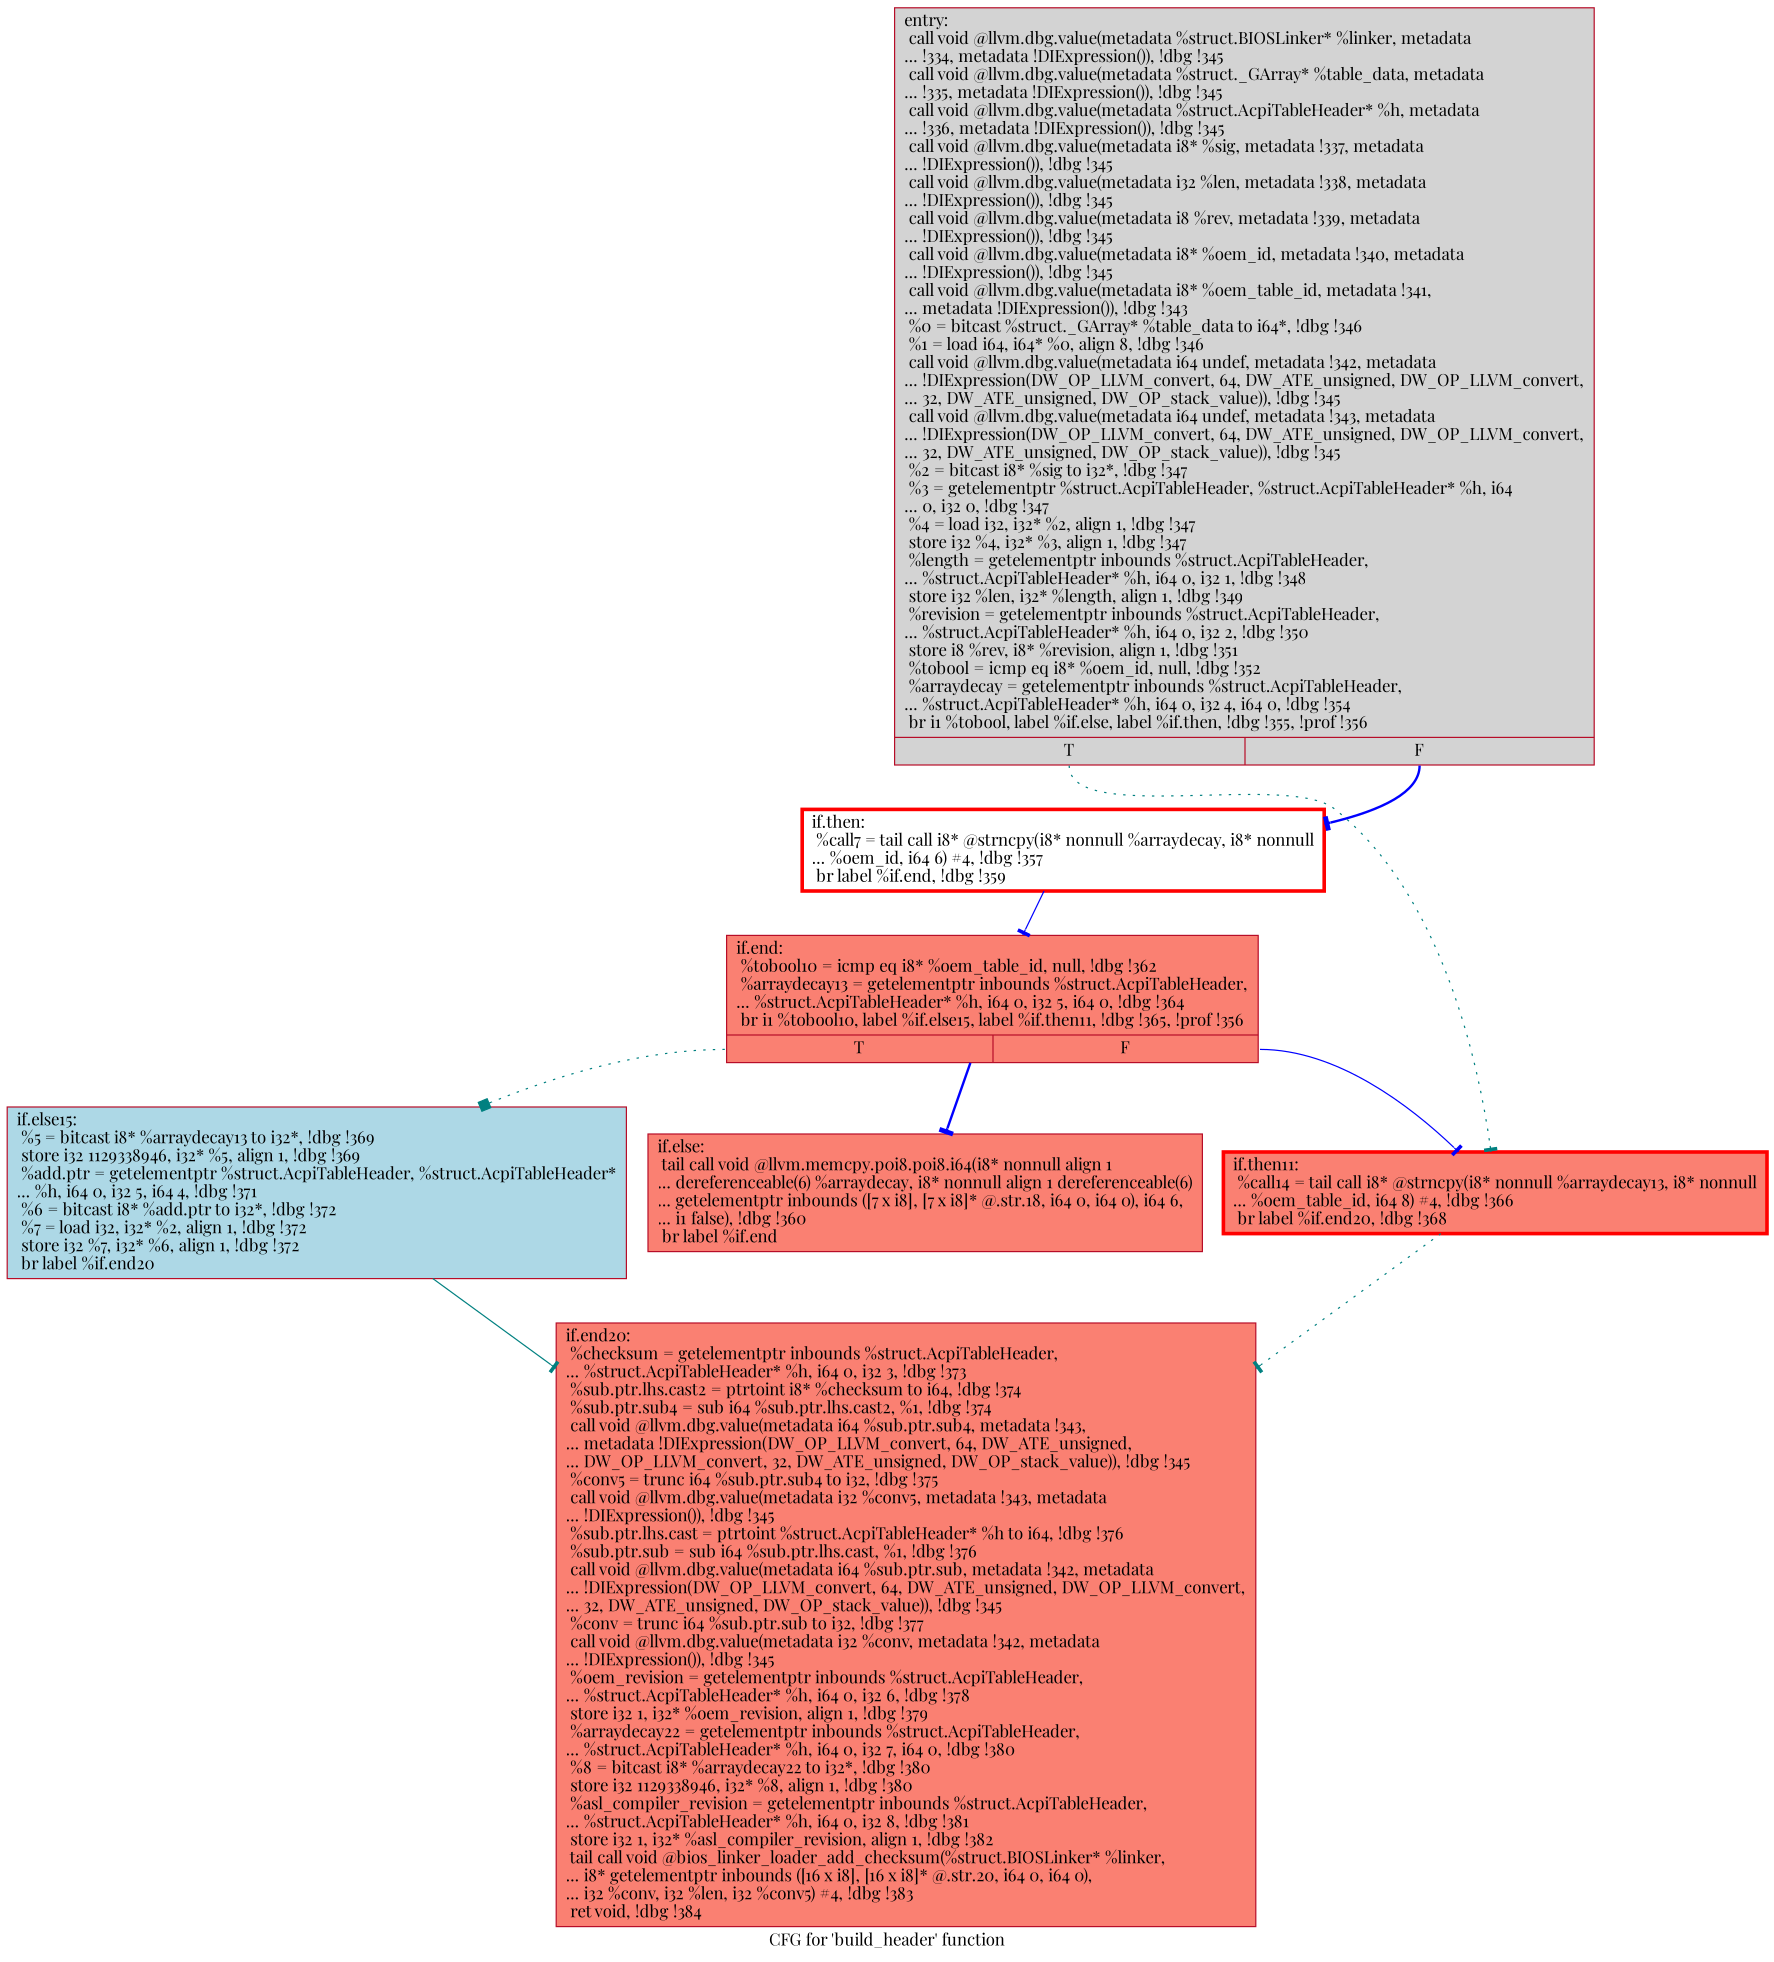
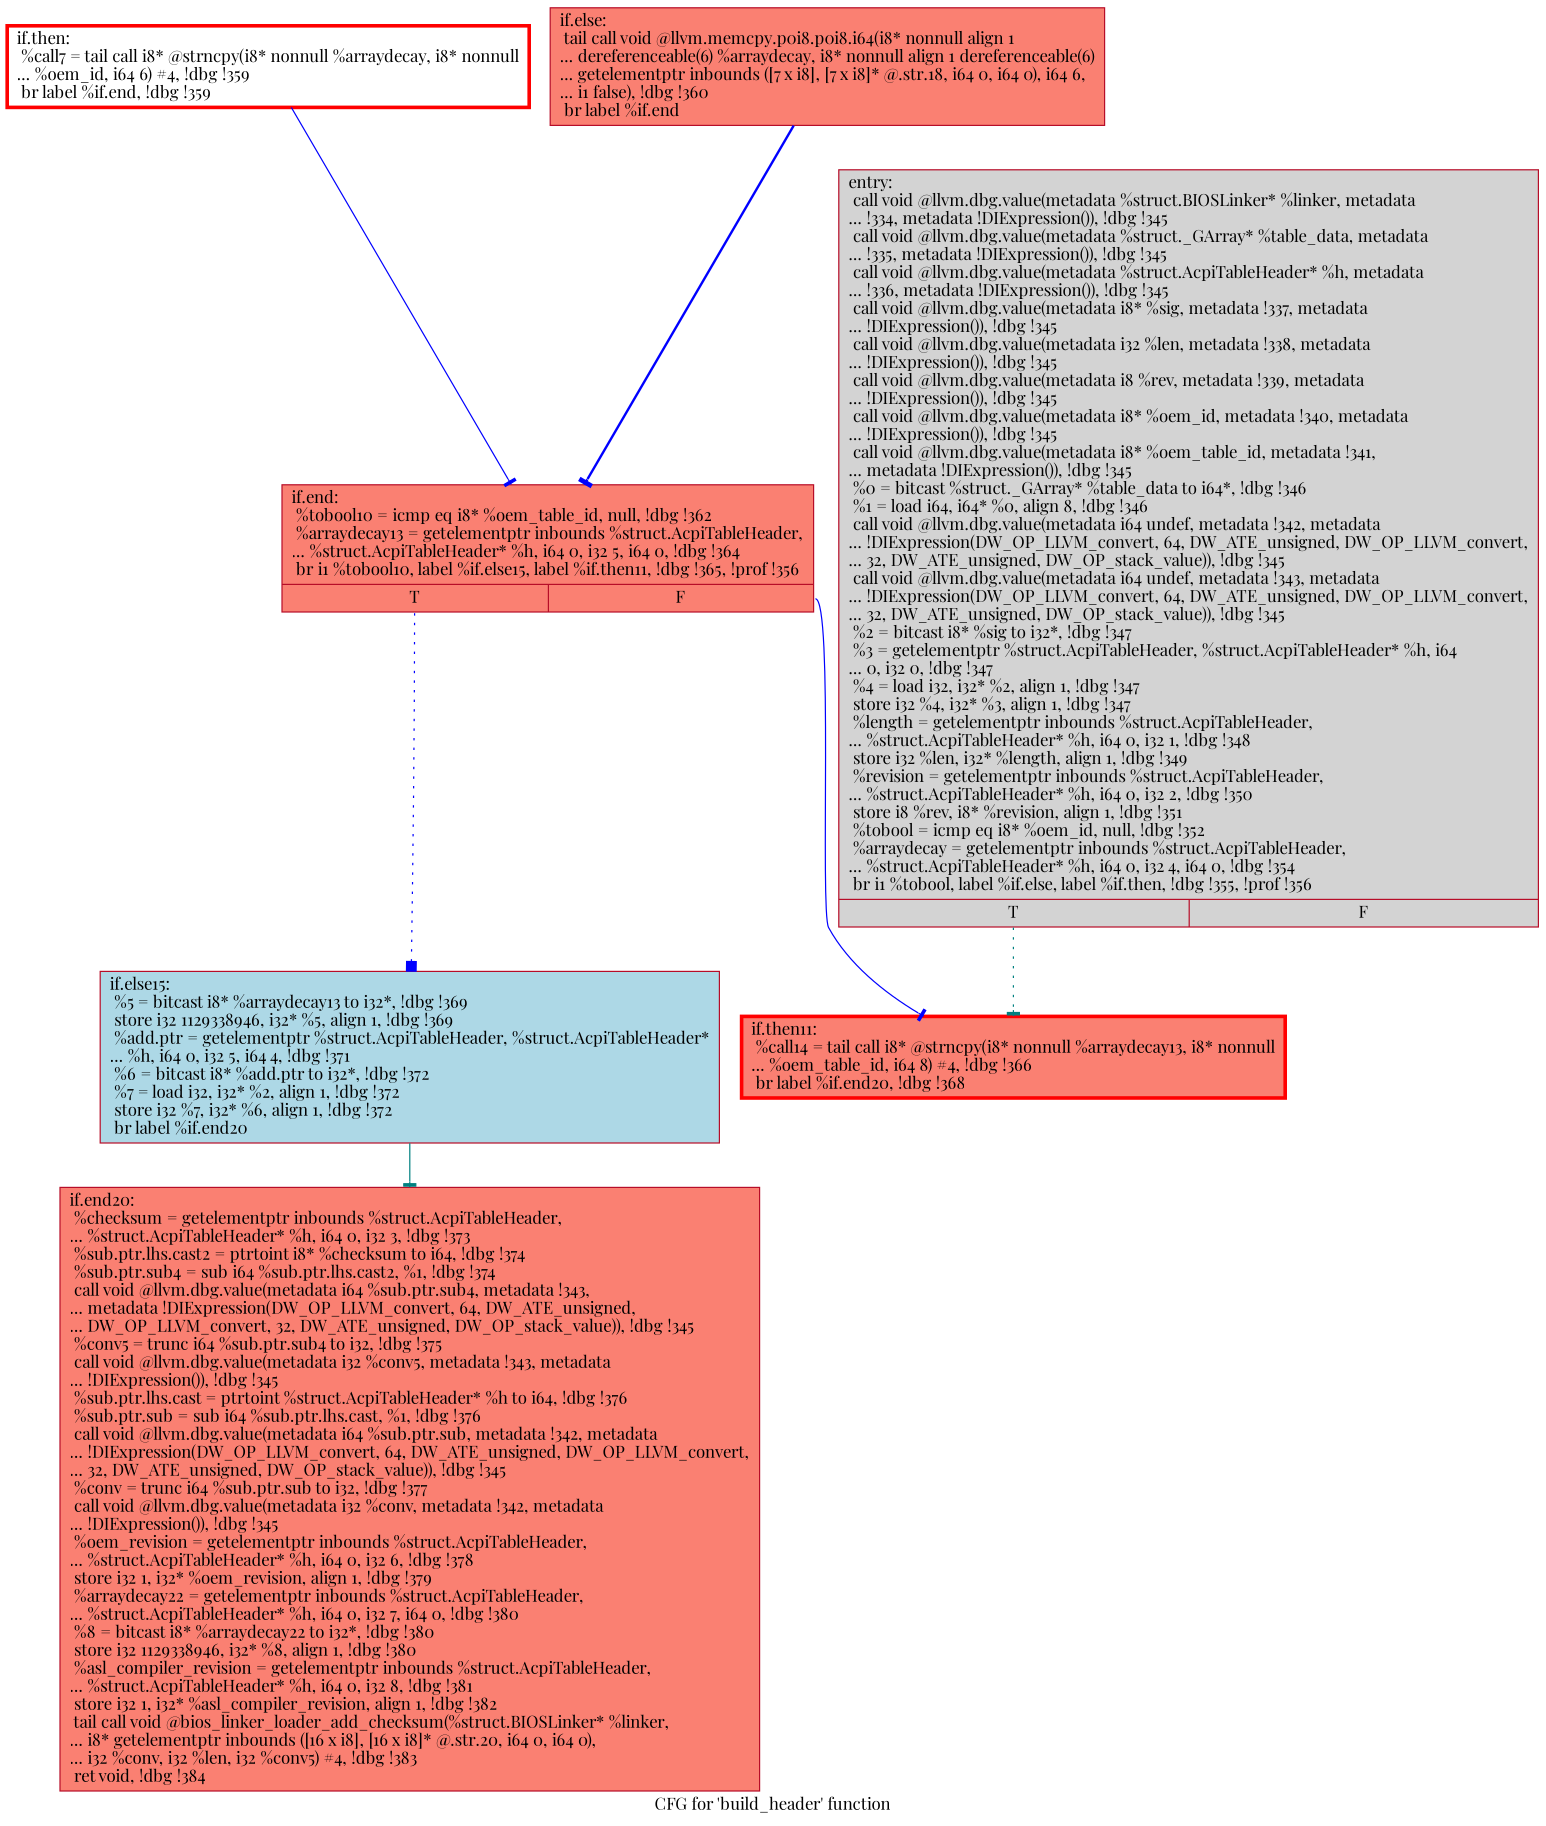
node "entry:": text "... metadata !DIExpression()), !dbg !343" -> "... metadata !DIExpression()), !dbg !345"
edge "entry:" -> "if.then:": removed
node "if.then:": text "... %oem_id, i64 6) #4, !dbg !357" -> "... %oem_id, i64 6) #4, !dbg !359"
edge "if.end:" -> "if.else15:": color teal -> blue
edge "if.end:" -> "if.else:": reversed
edge "if.then11:" -> "if.end20:": removed
